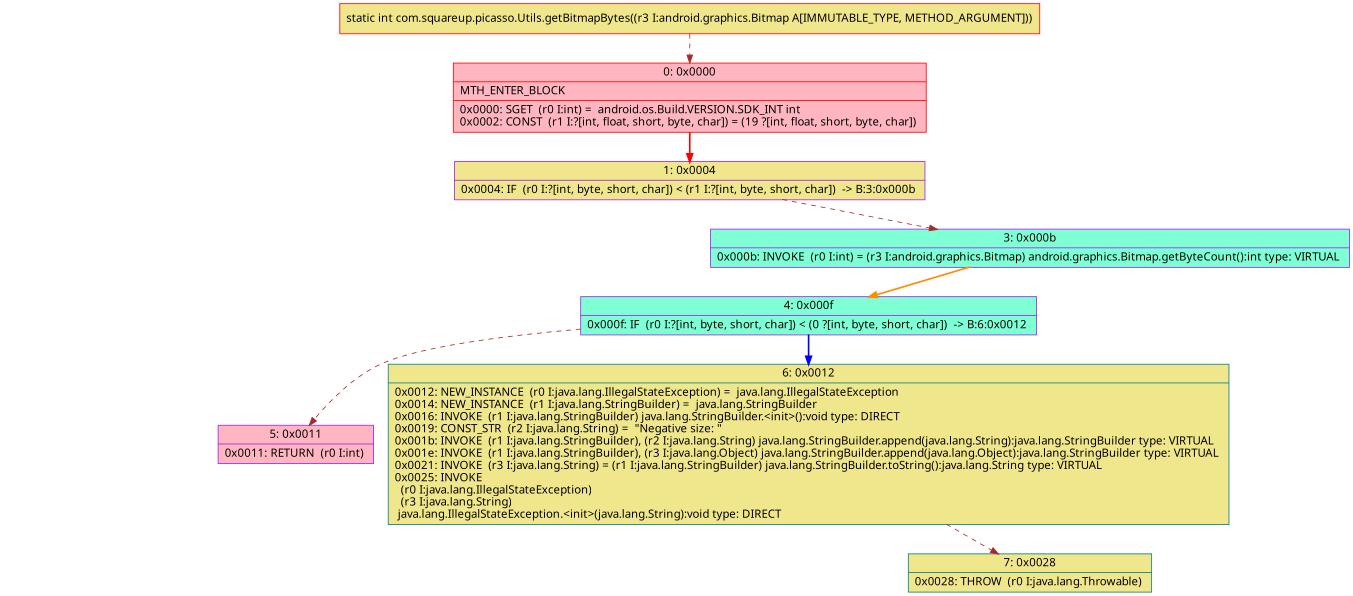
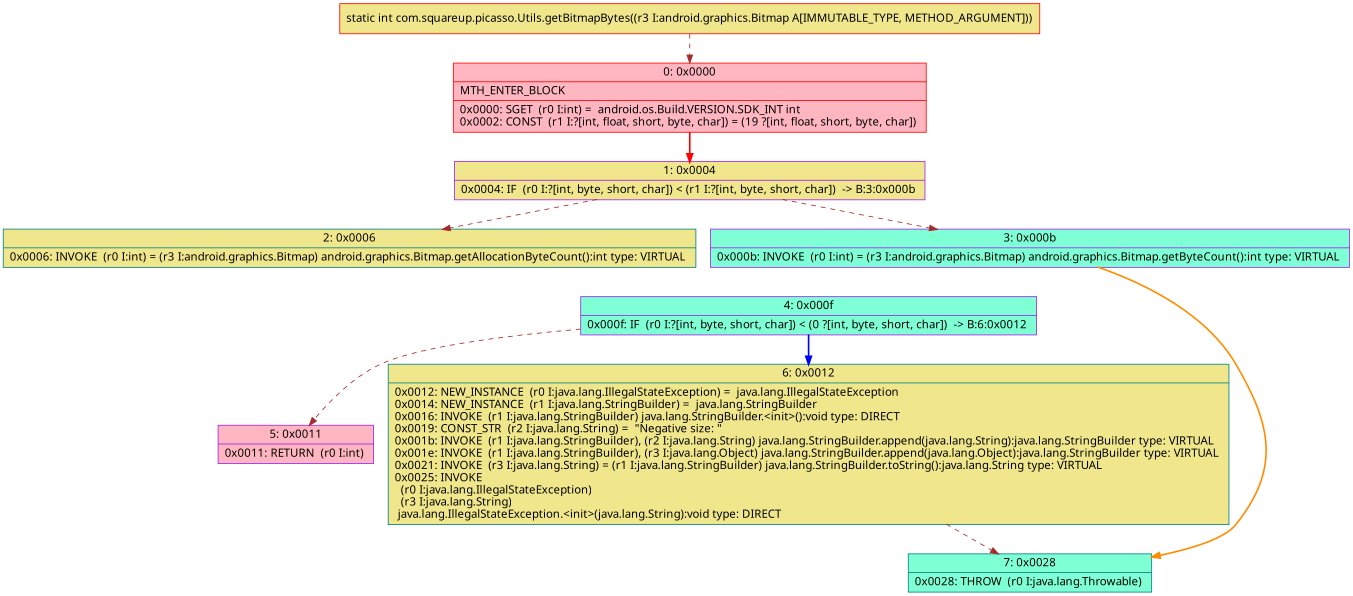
node "2: 0x0006": added
edge "3: 0x000b" -> "4: 0x000f": now "3: 0x000b" -> "7: 0x0028"
node "7: 0x0028": fillcolor khaki -> aquamarine
